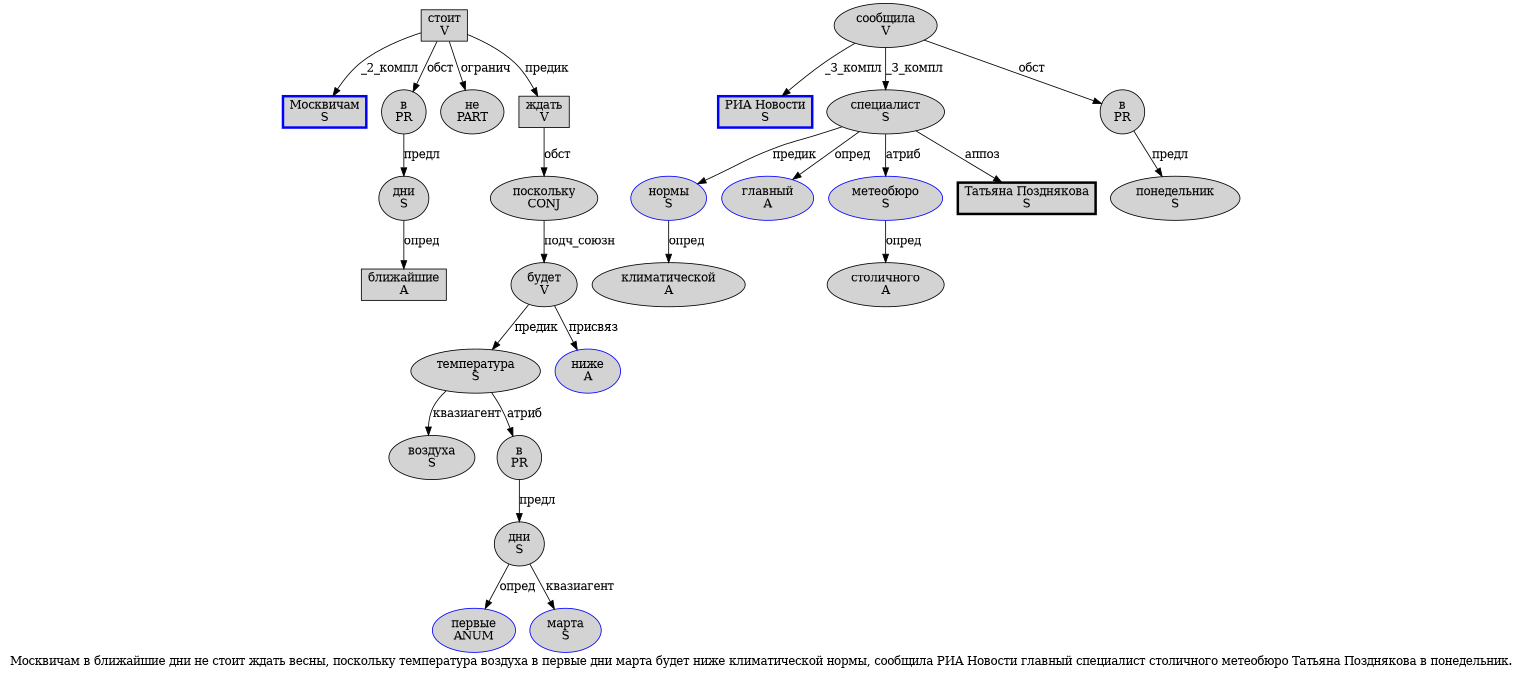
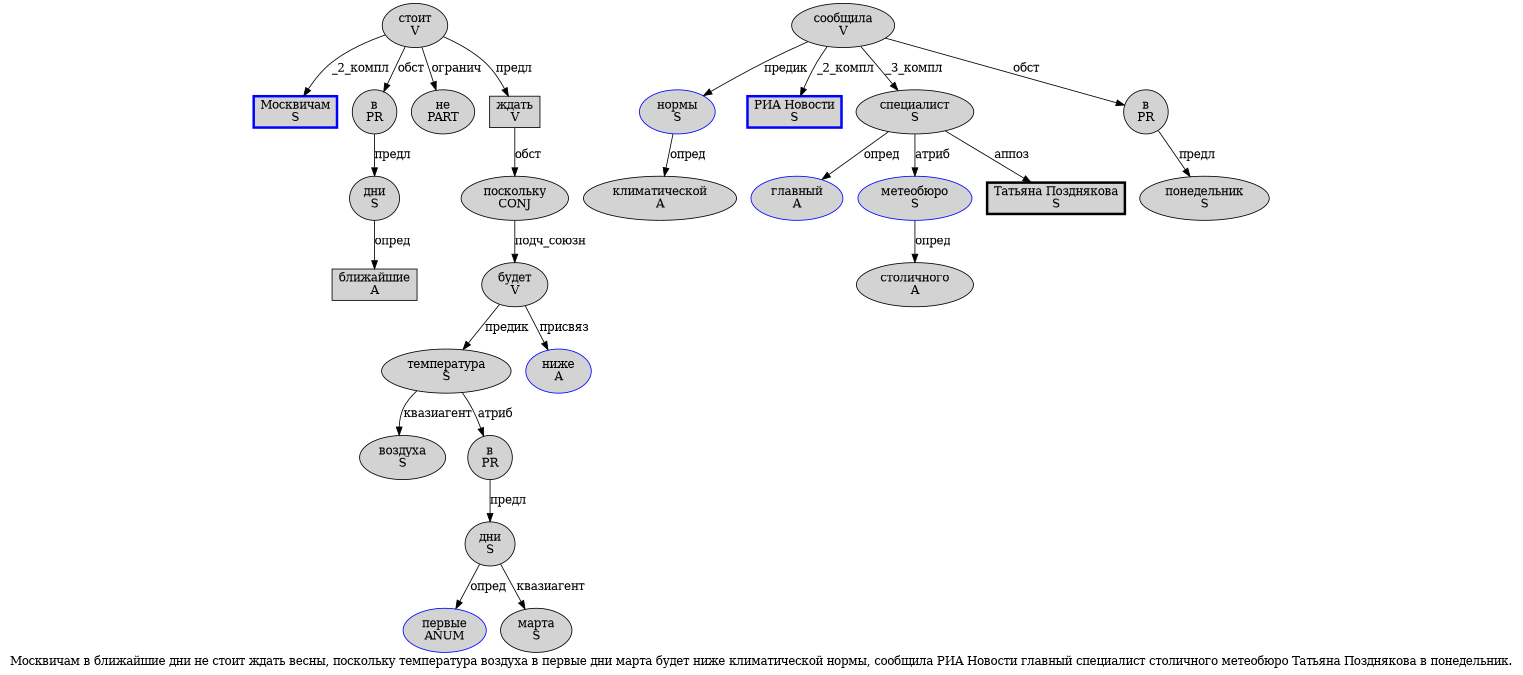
node "стоит V": shape box -> ellipse
edge "стоит V" -> "ждать V": label "предик" -> "предл"
edge "сообщила V" -> "РИА Новости S": label "_3_компл" -> "_2_компл"
edge "специалист S" -> "нормы S": now "сообщила V" -> "нормы S"
node "марта S": color blue -> black
